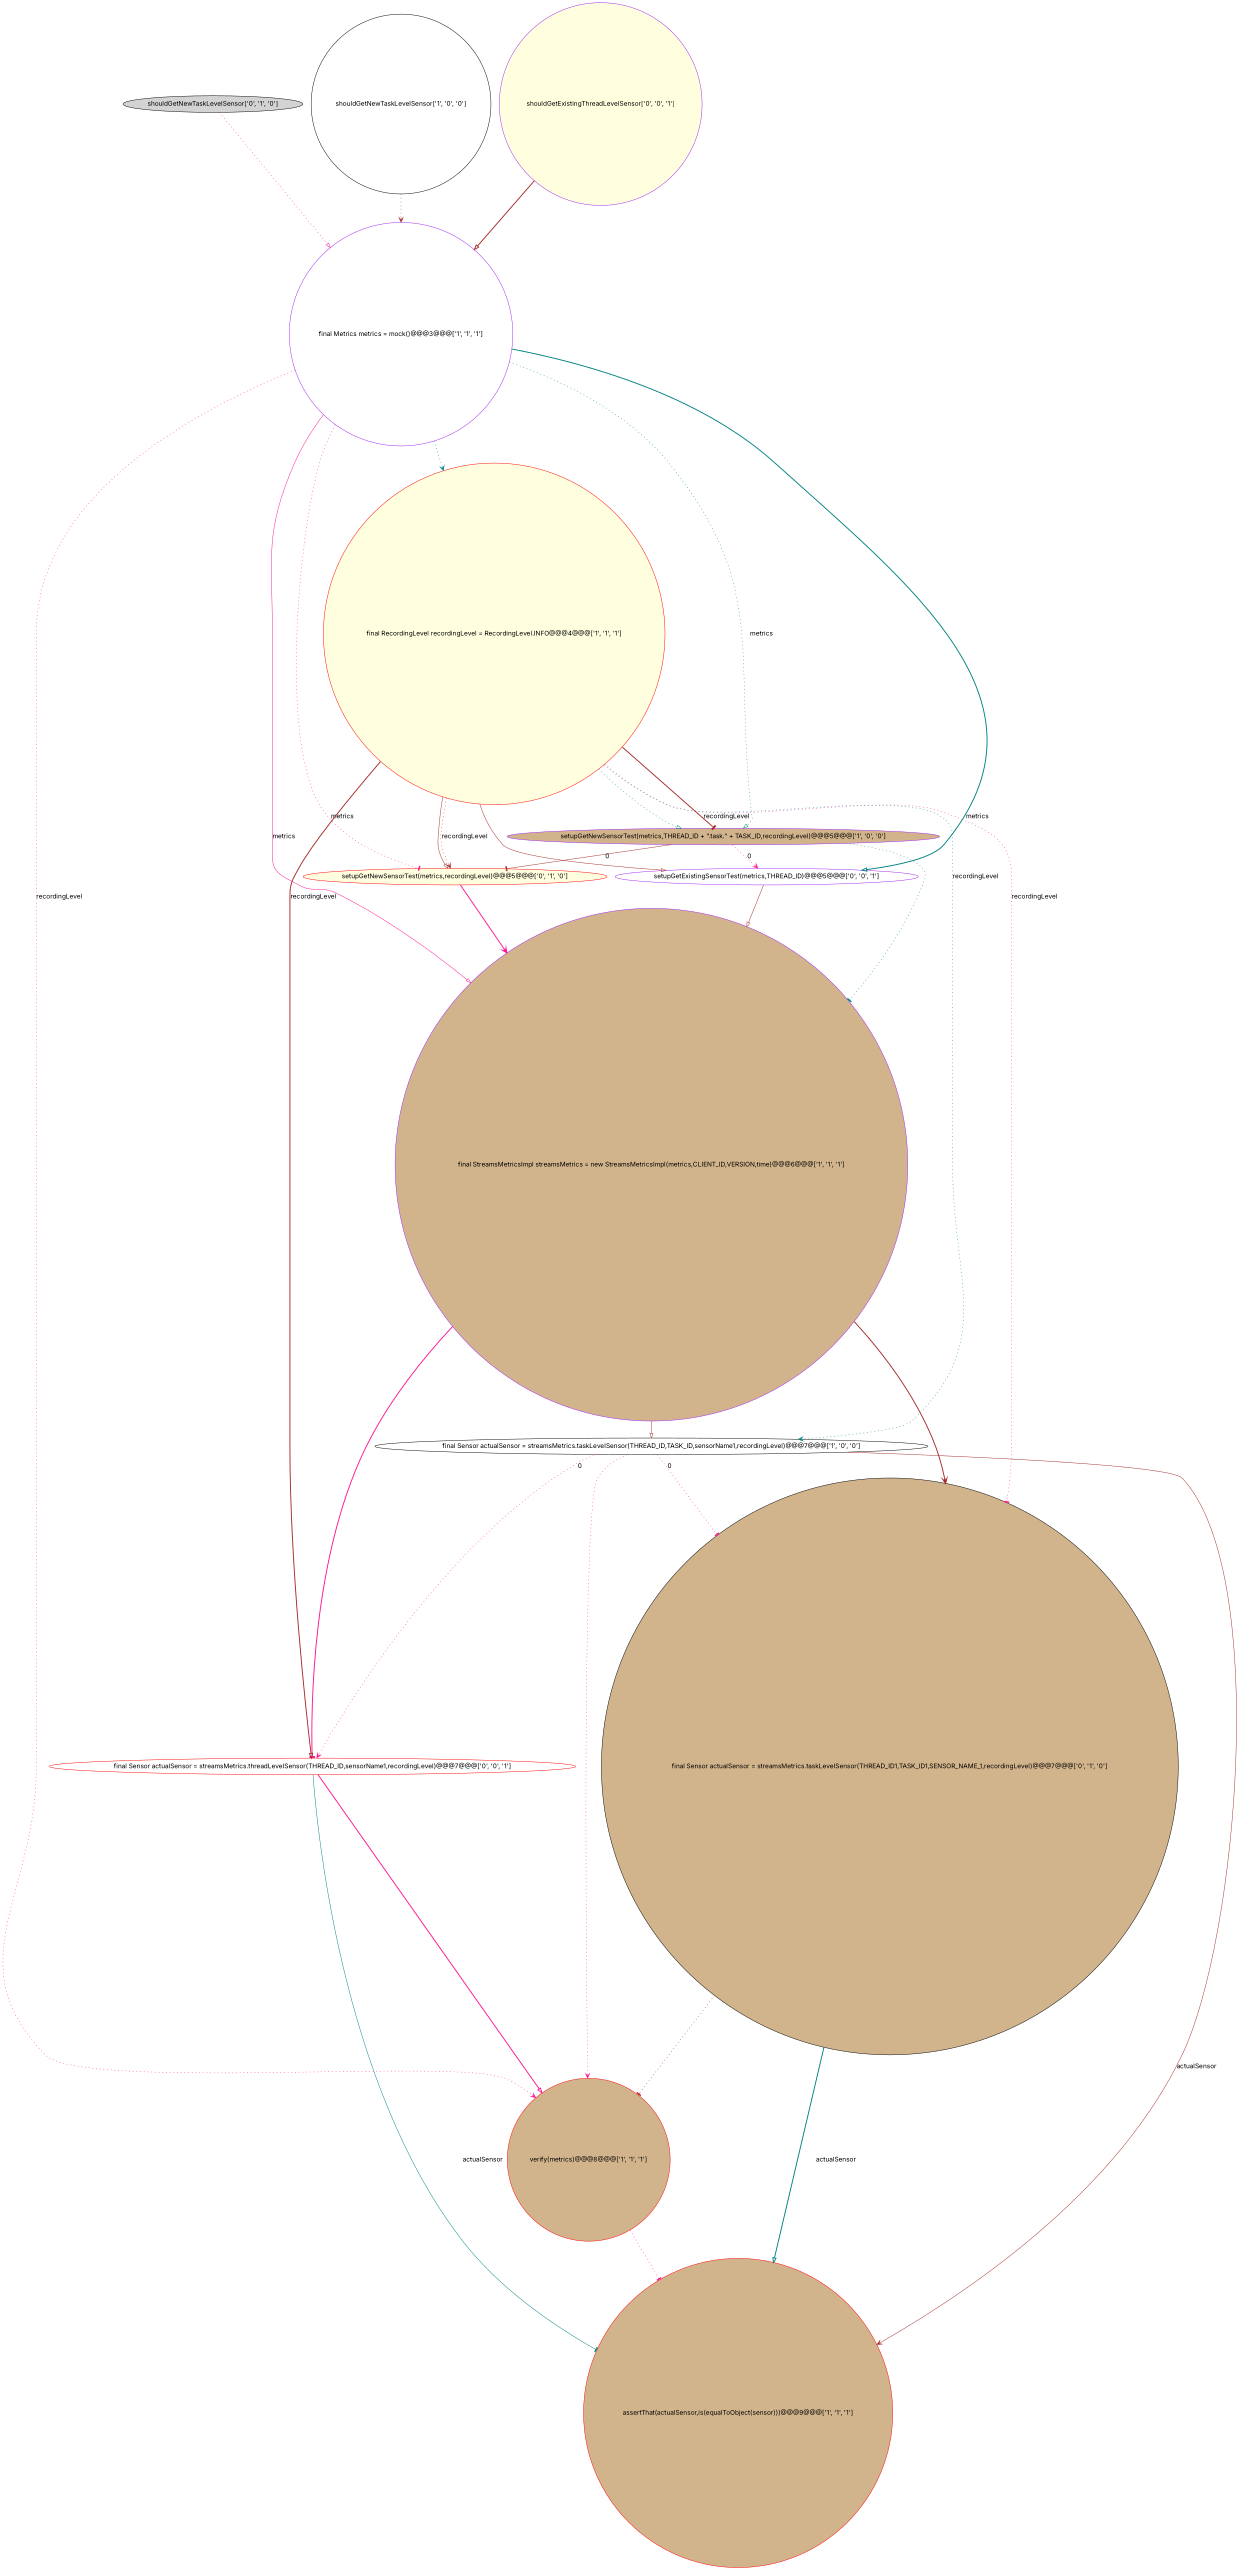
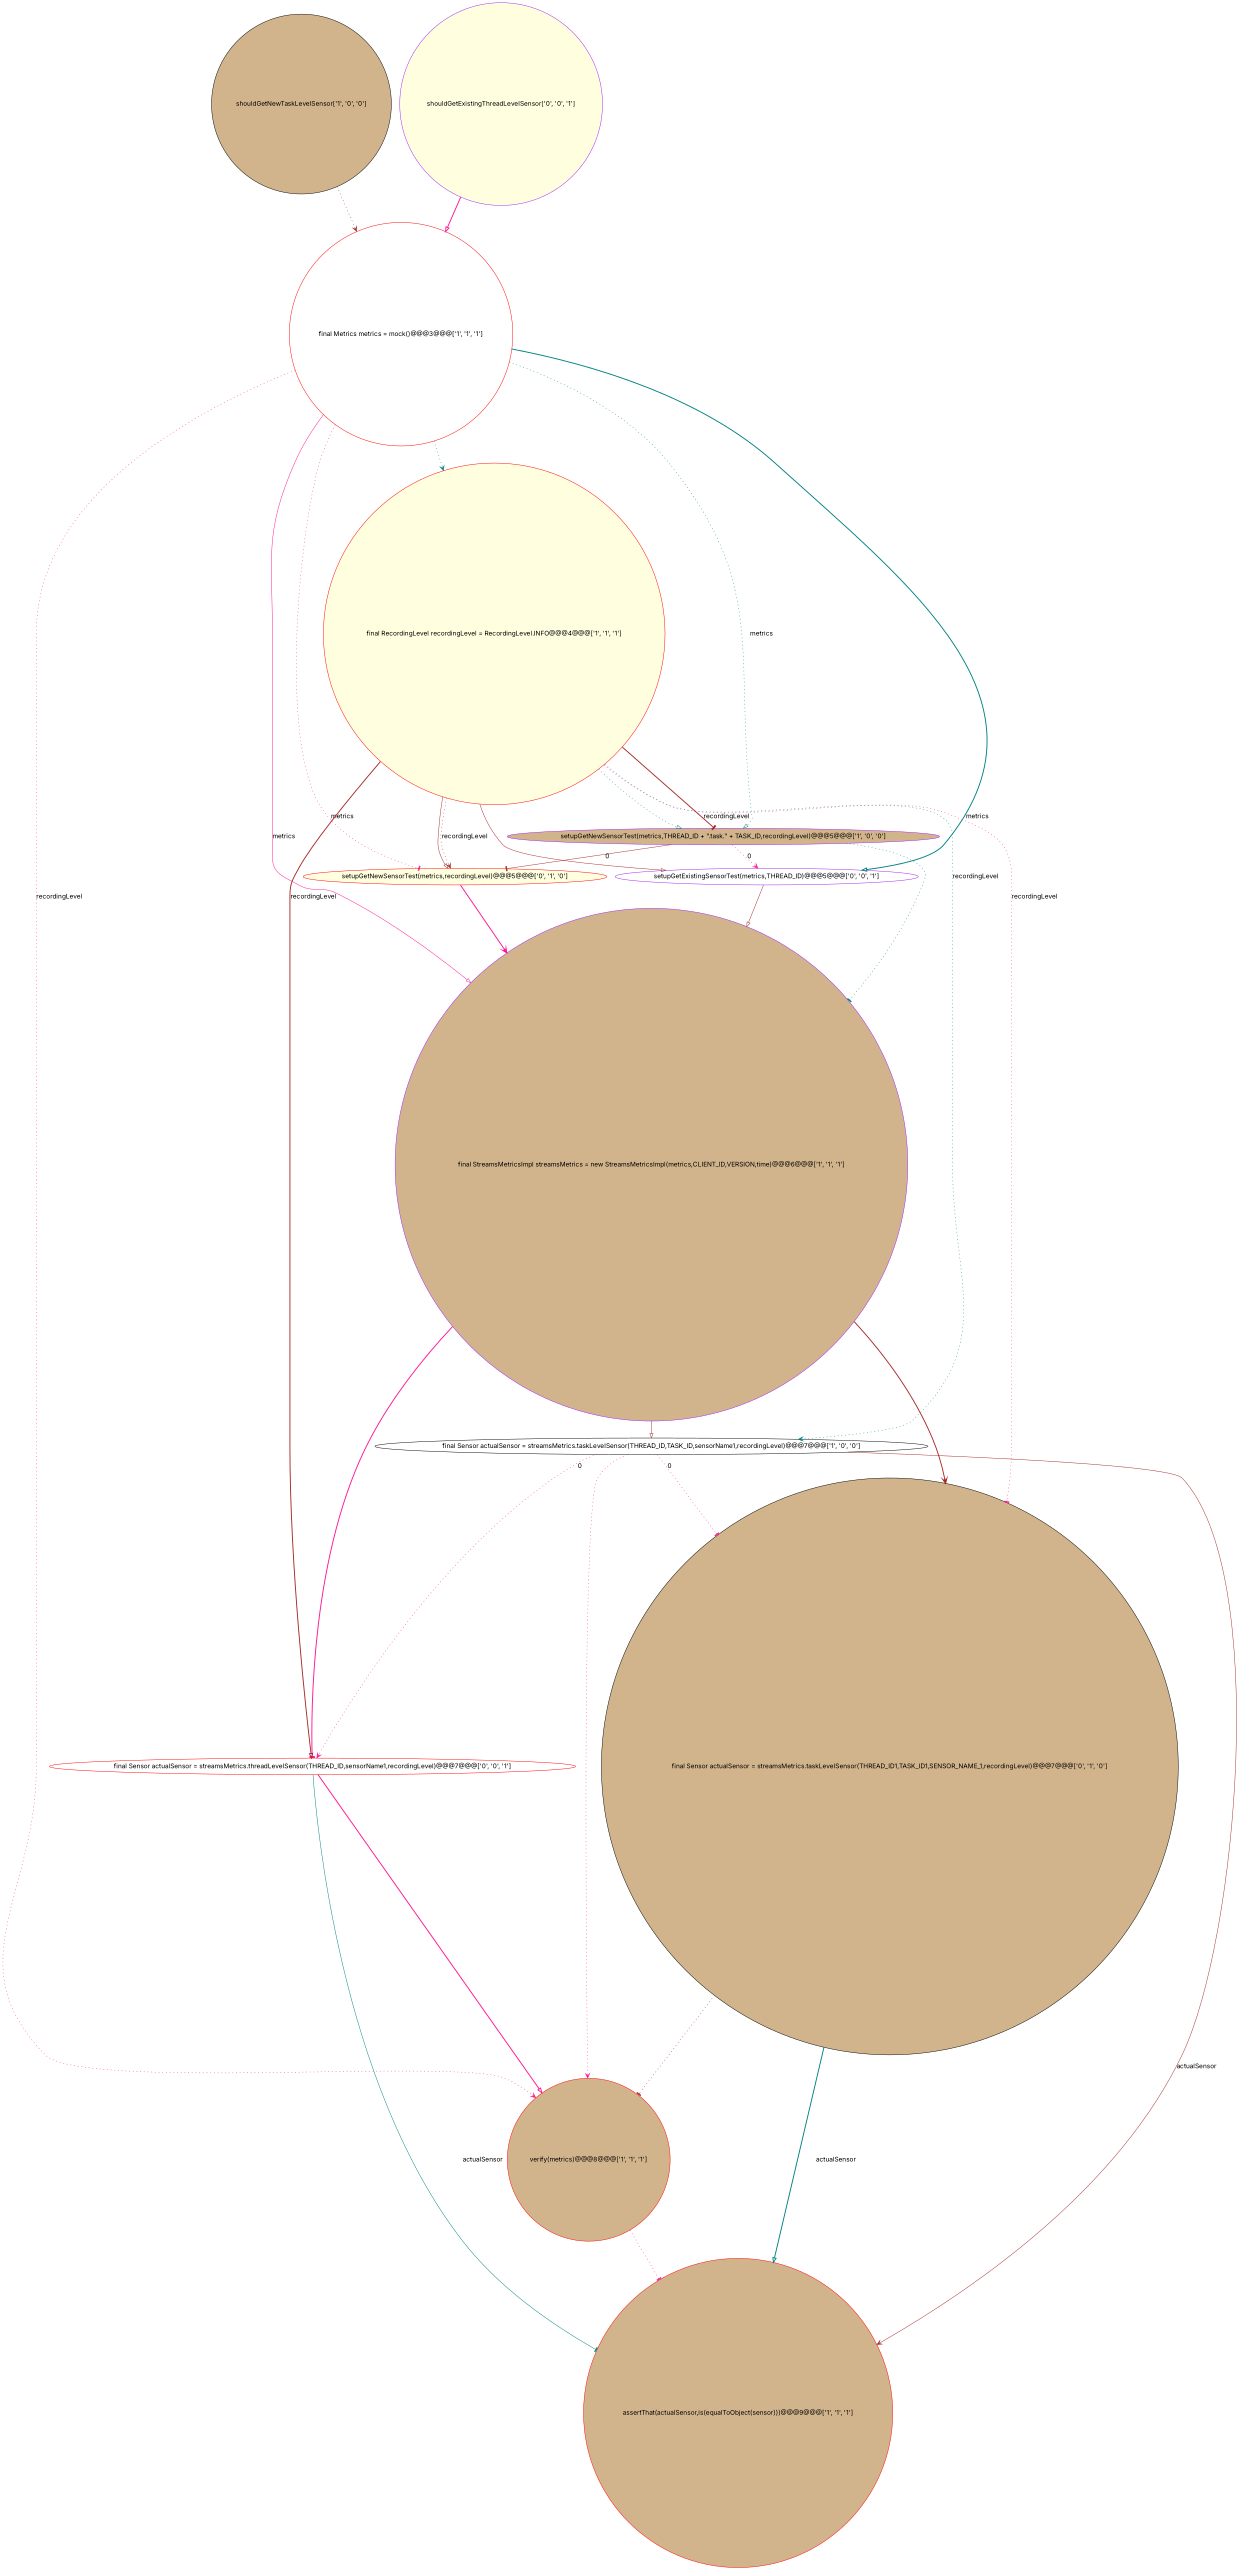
node "shouldGetNewTaskLevelSensor['0', '1', '0']": removed
node "shouldGetNewTaskLevelSensor['1', '0', '0']": fillcolor white -> tan
edge "shouldGetExistingThreadLevelSensor['0', '0', '1']" -> "final Metrics metrics = mock()@@@3@@@['1', '1', '1']": color brown -> deeppink
node "final Metrics metrics = mock()@@@3@@@['1', '1', '1']": color purple -> red
